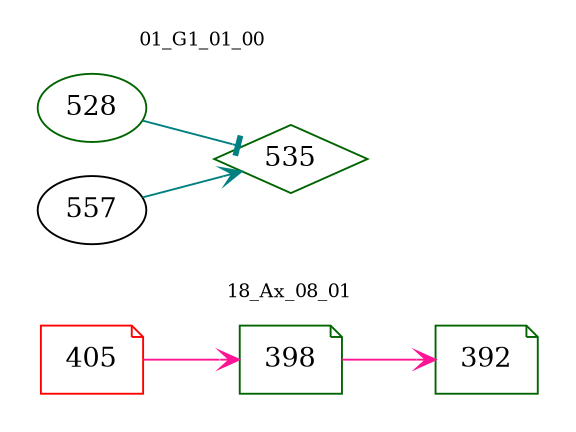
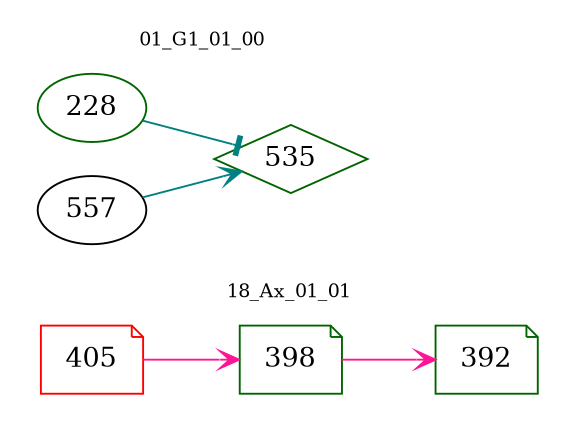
node "528": label "528" -> "228"
cluster "18_Ax_08_01": label "18_Ax_08_01" -> "18_Ax_01_01"
